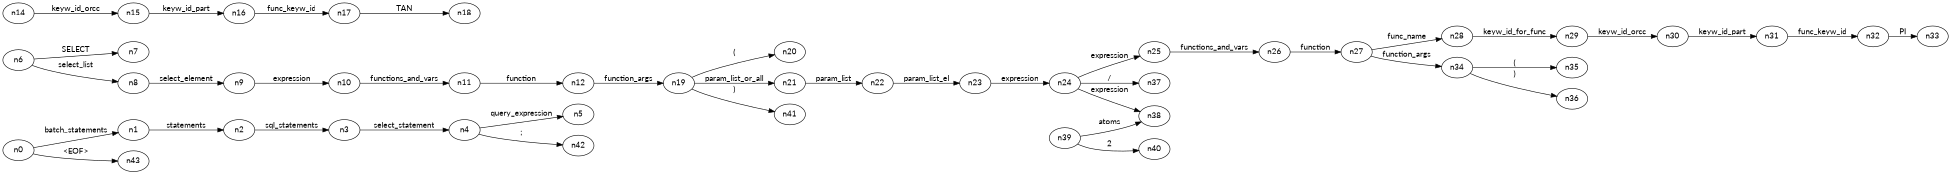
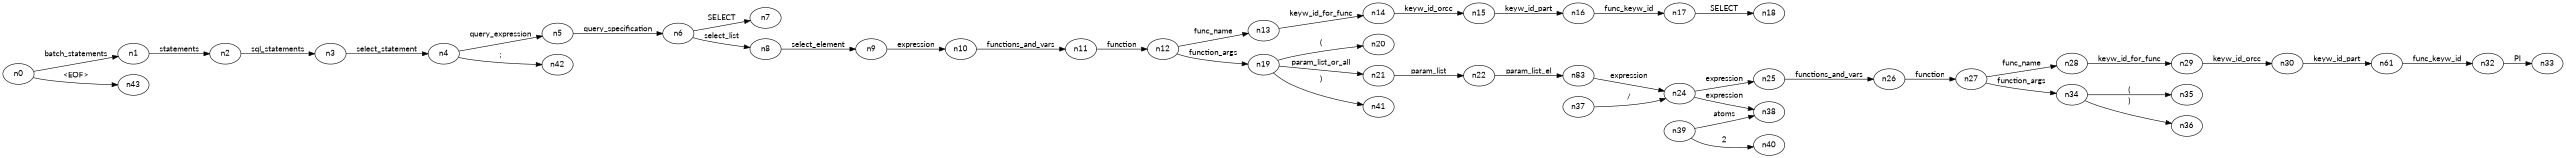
edge "n17" -> "n18": label "TAN" -> "SELECT"
node "n13": added
edge "n5" -> "n6": added, label "query_specification"
node "n31": label "n31" -> "n61"
node "n23": label "n23" -> "n83"
edge "n24" -> "n37": reversed
